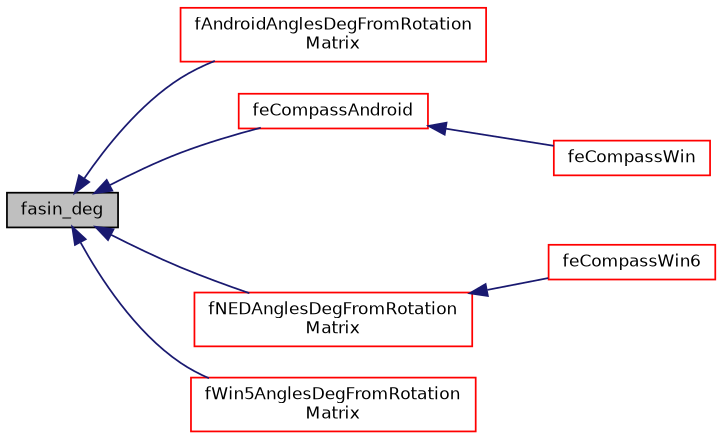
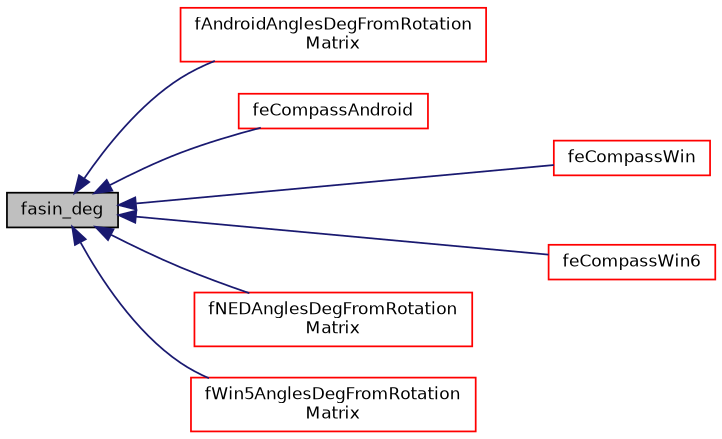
edge "feCompassWin" -> "feCompassAndroid": now "feCompassWin" -> "fasin_deg"
edge "feCompassWin6" -> "fNEDAnglesDegFromRotation Matrix": now "feCompassWin6" -> "fasin_deg"
